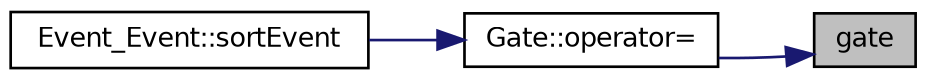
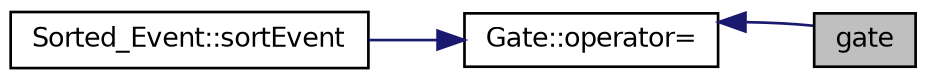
node "Event_Event::sortEvent": label "Event_Event::sortEvent" -> "Sorted_Event::sortEvent"
edge "Gate::operator=" -> "gate": reversed
